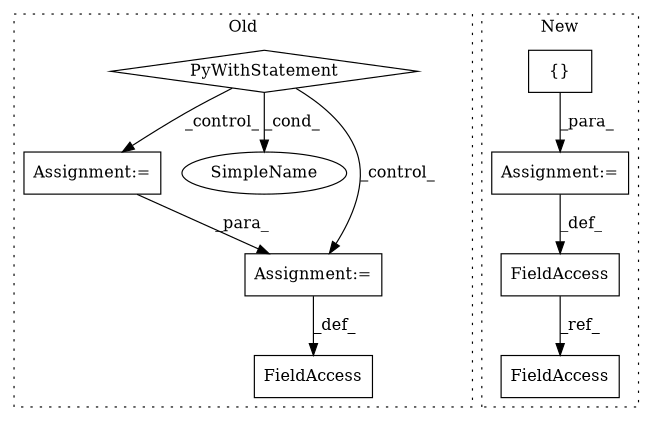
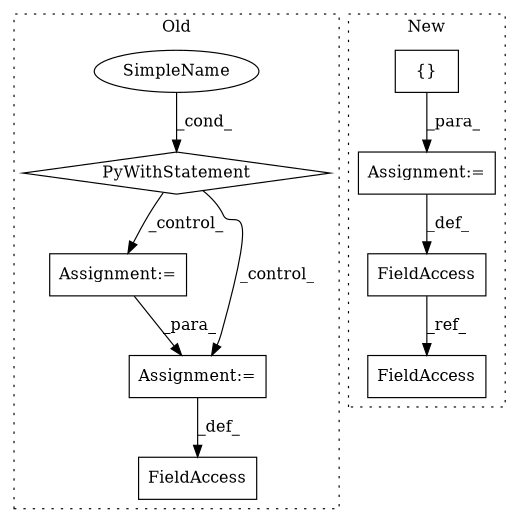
edge "PyWithStatement" -> "SimpleName": reversed
